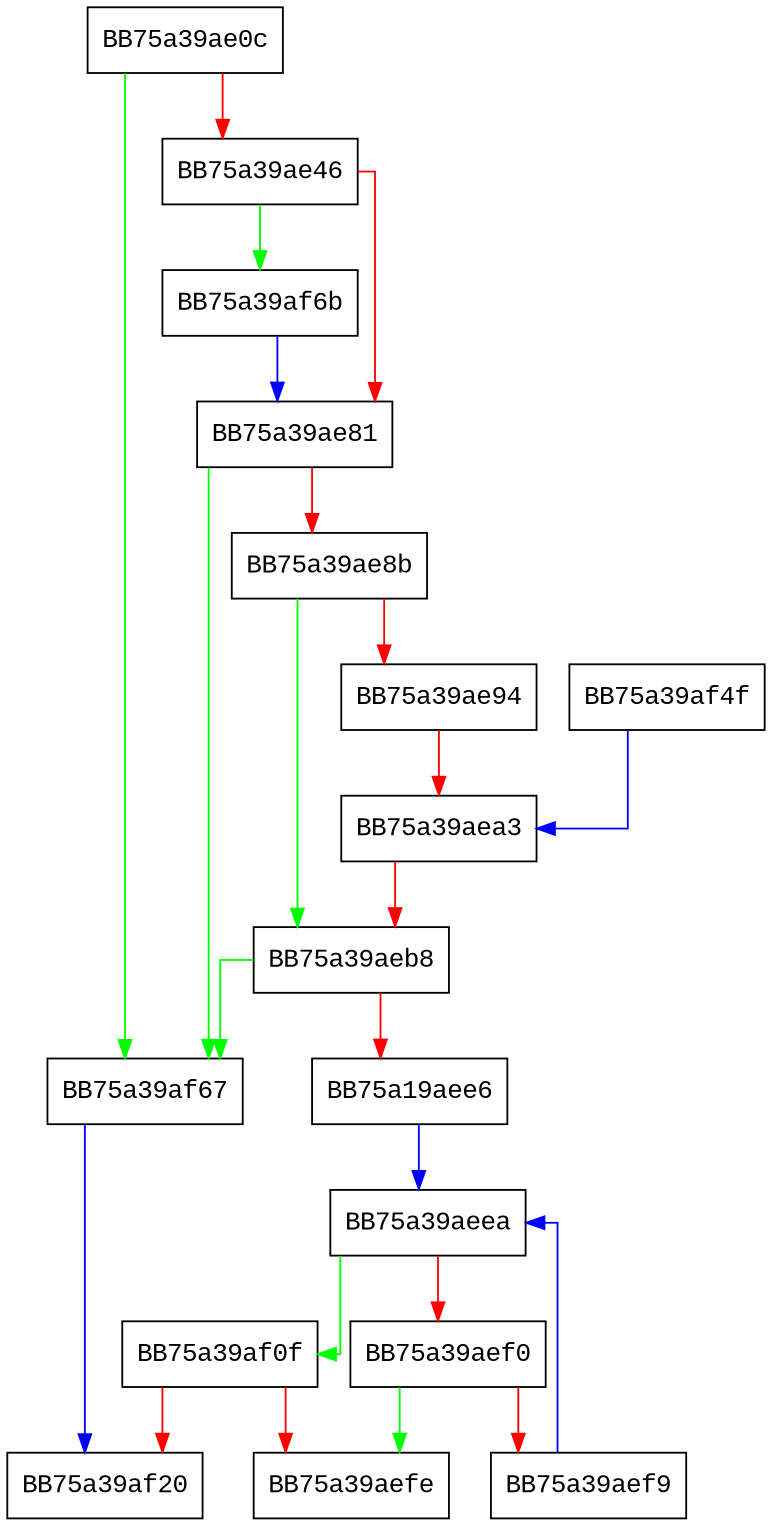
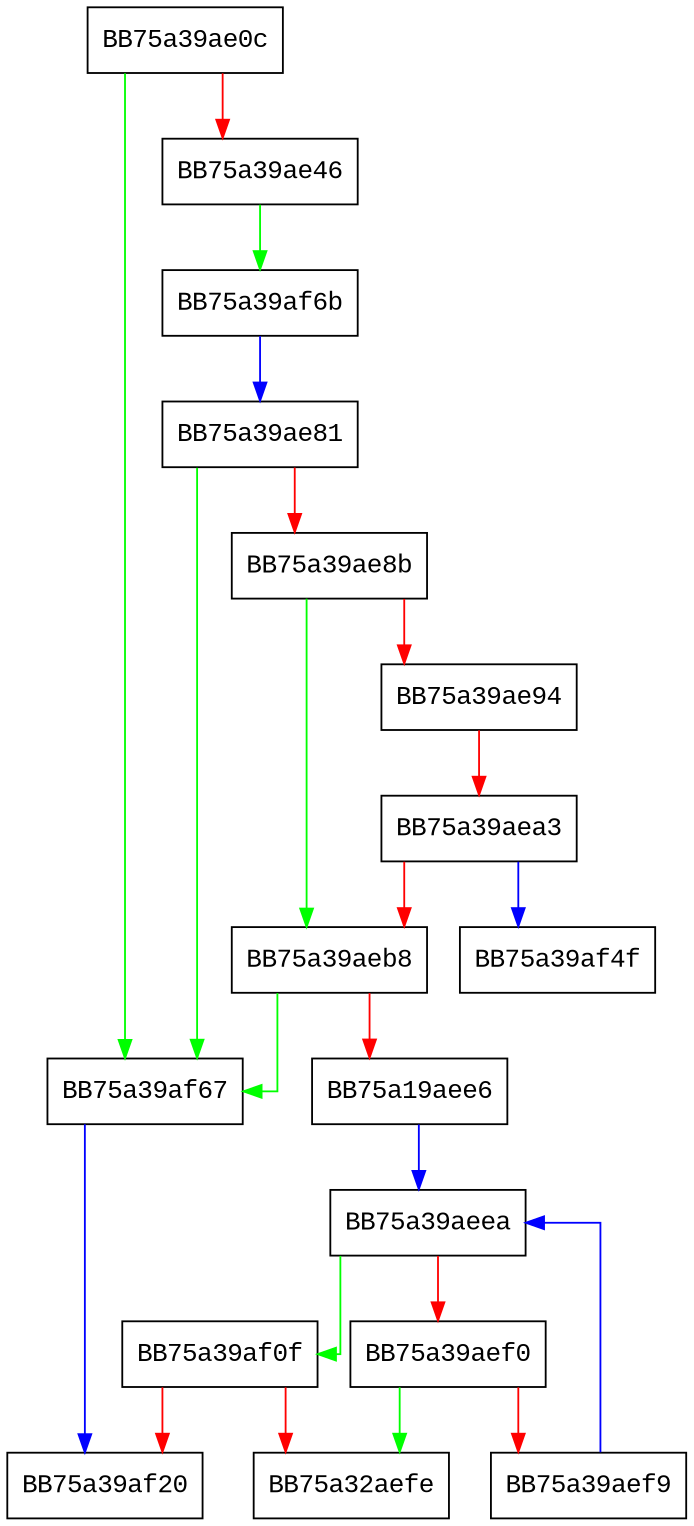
edge "BB75a39ae46" -> "BB75a39ae81": removed
edge "BB75a39af4f" -> "BB75a39aea3": reversed
node "BB75a39aefe": label "BB75a39aefe" -> "BB75a32aefe"
